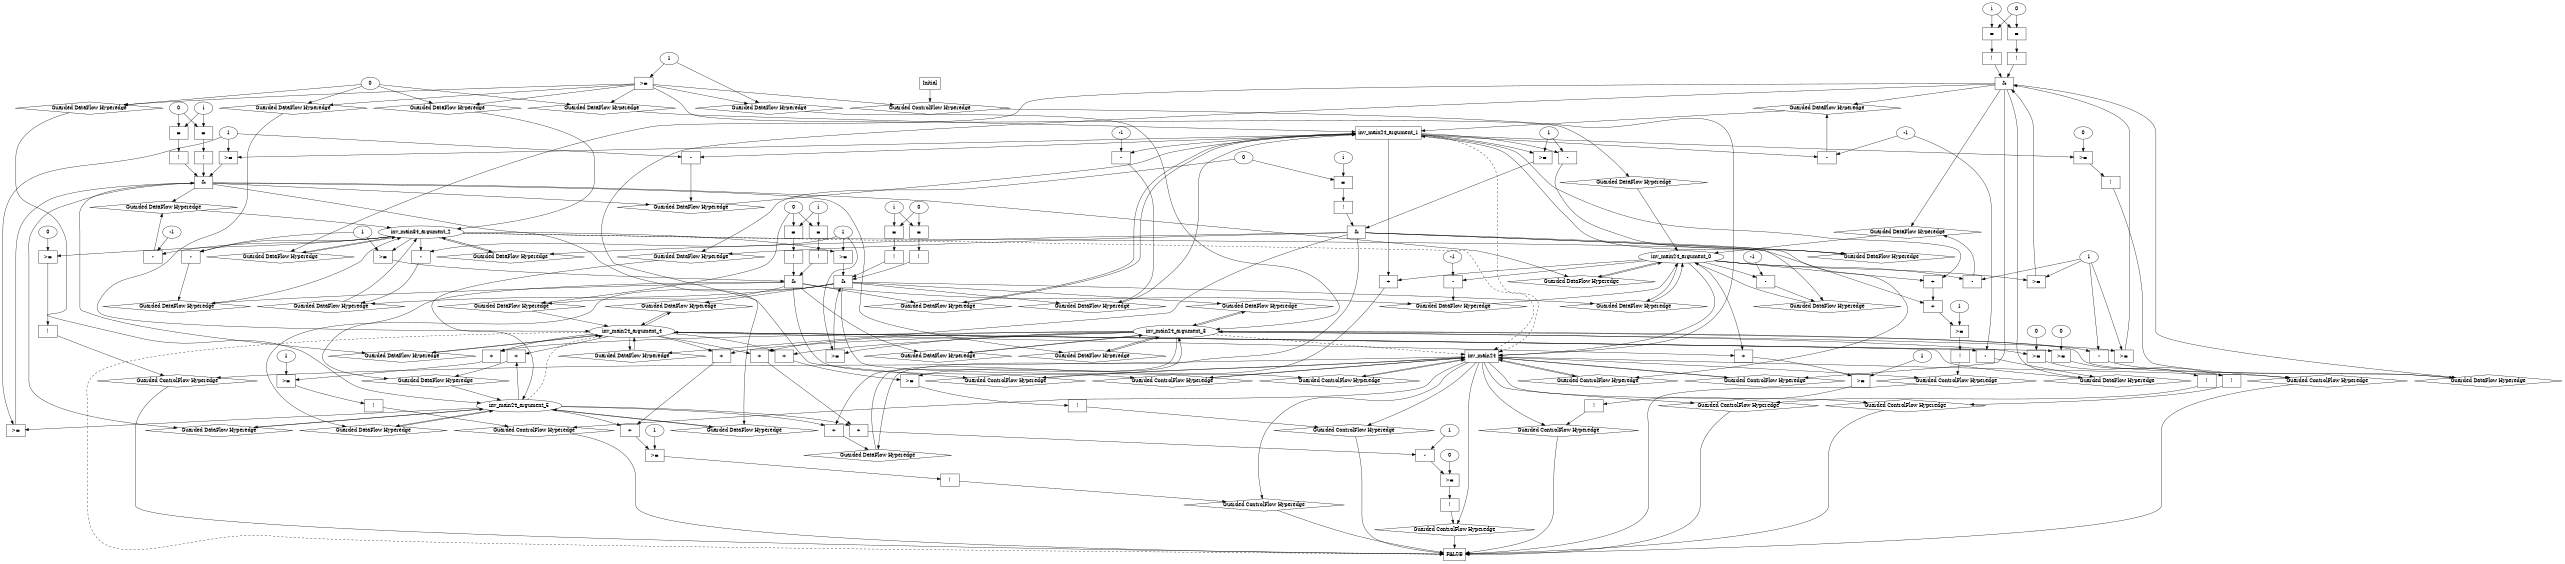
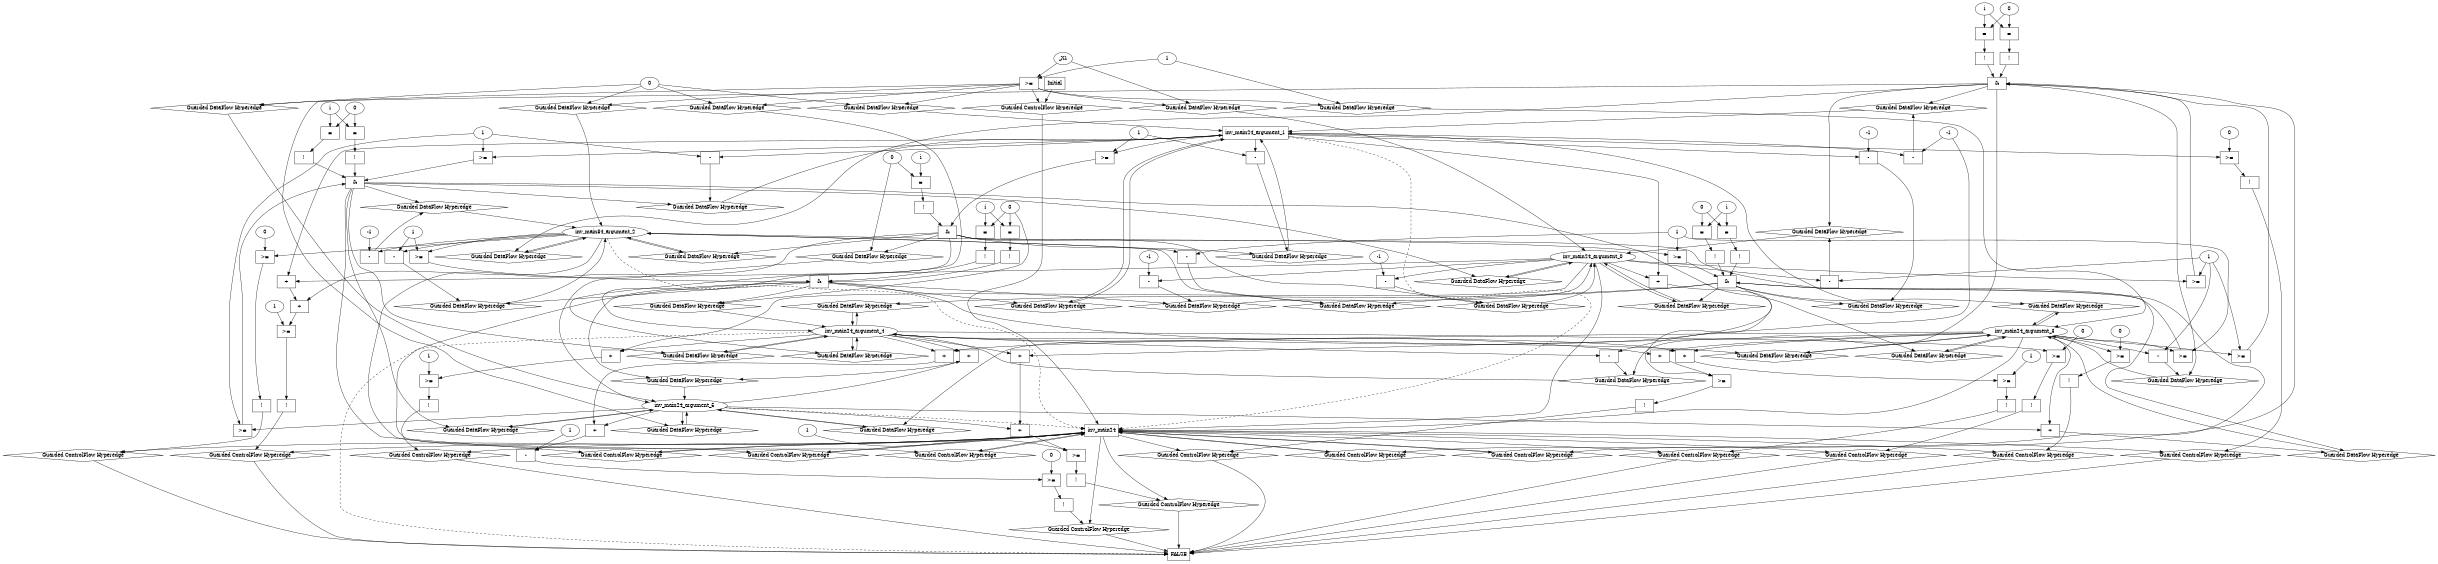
node "_X1": added
edge "inv_main24_argument_3" -> "inv_main24": style dashed -> solid
edge "inv_main24_argument_5" -> "inv_main24_argument_4": now "inv_main24_argument_5" -> "inv_main24"
